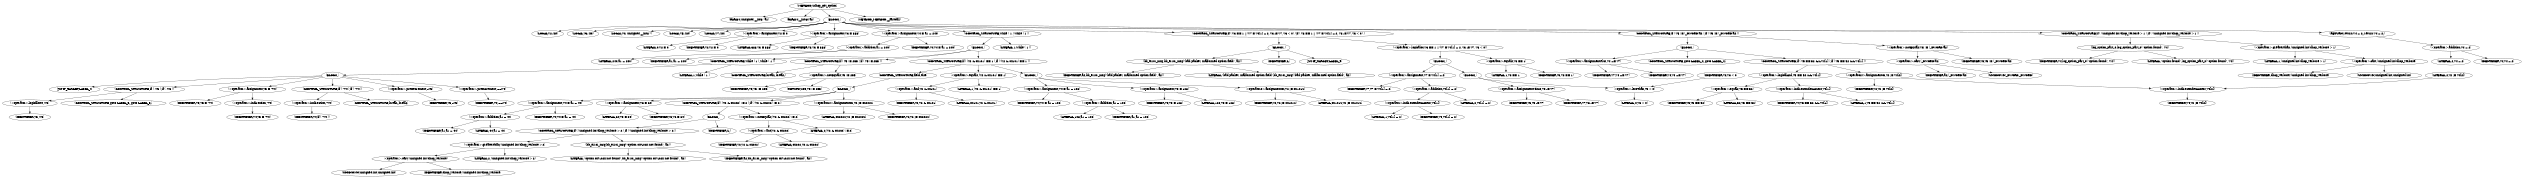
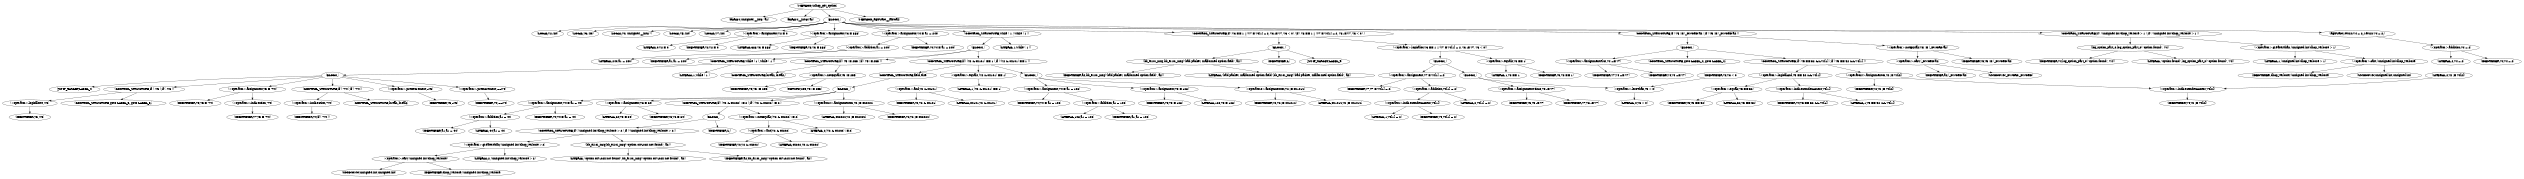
node "(METHOD_METHOD,__fastcall)": label "(METHOD_METHOD,__fastcall)" -> "(METHOD_RETURN,__fastcall)"
edge "(<operator>.equals,(v2 & 0x101) == 1)" -> "(<operator>.and,v2 & 0x101)": removed
node "(IDENTIFIER,v4,v5 = *v4)": label "(IDENTIFIER,v4,v5 = *v4)" -> "(IDENTIFIER,v7,v5 = *v4)"
